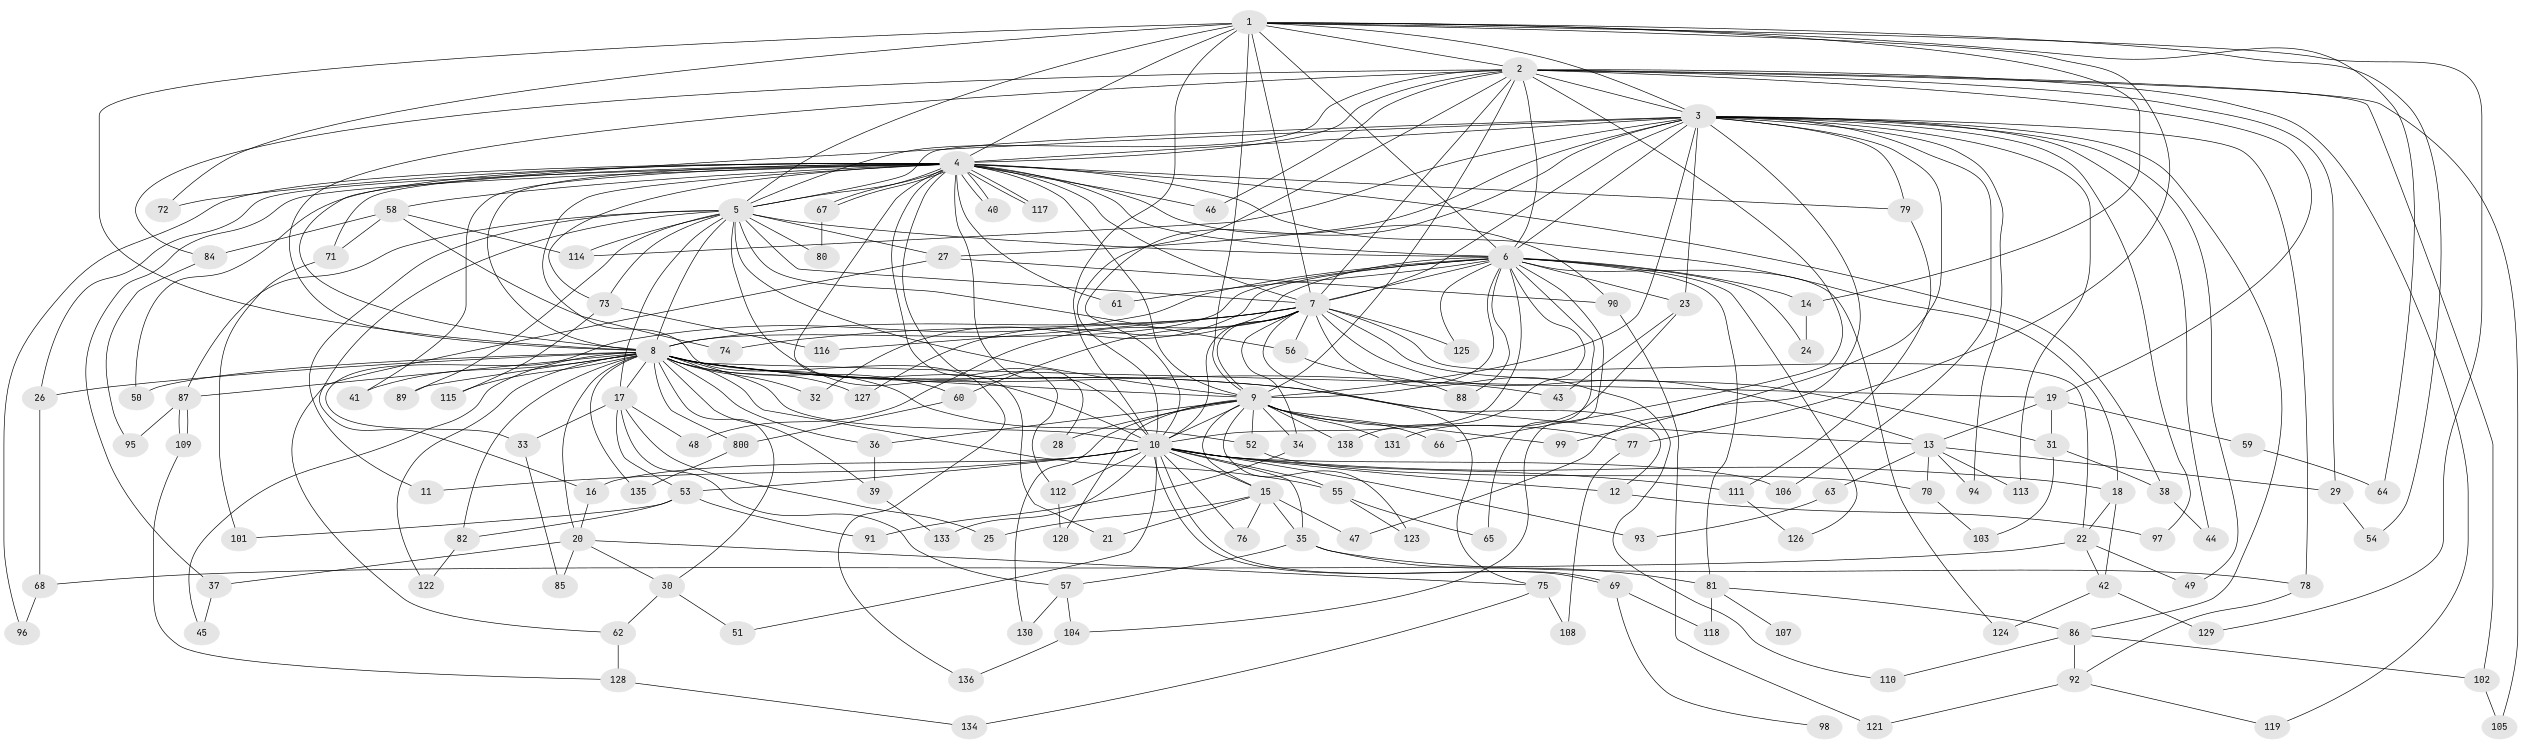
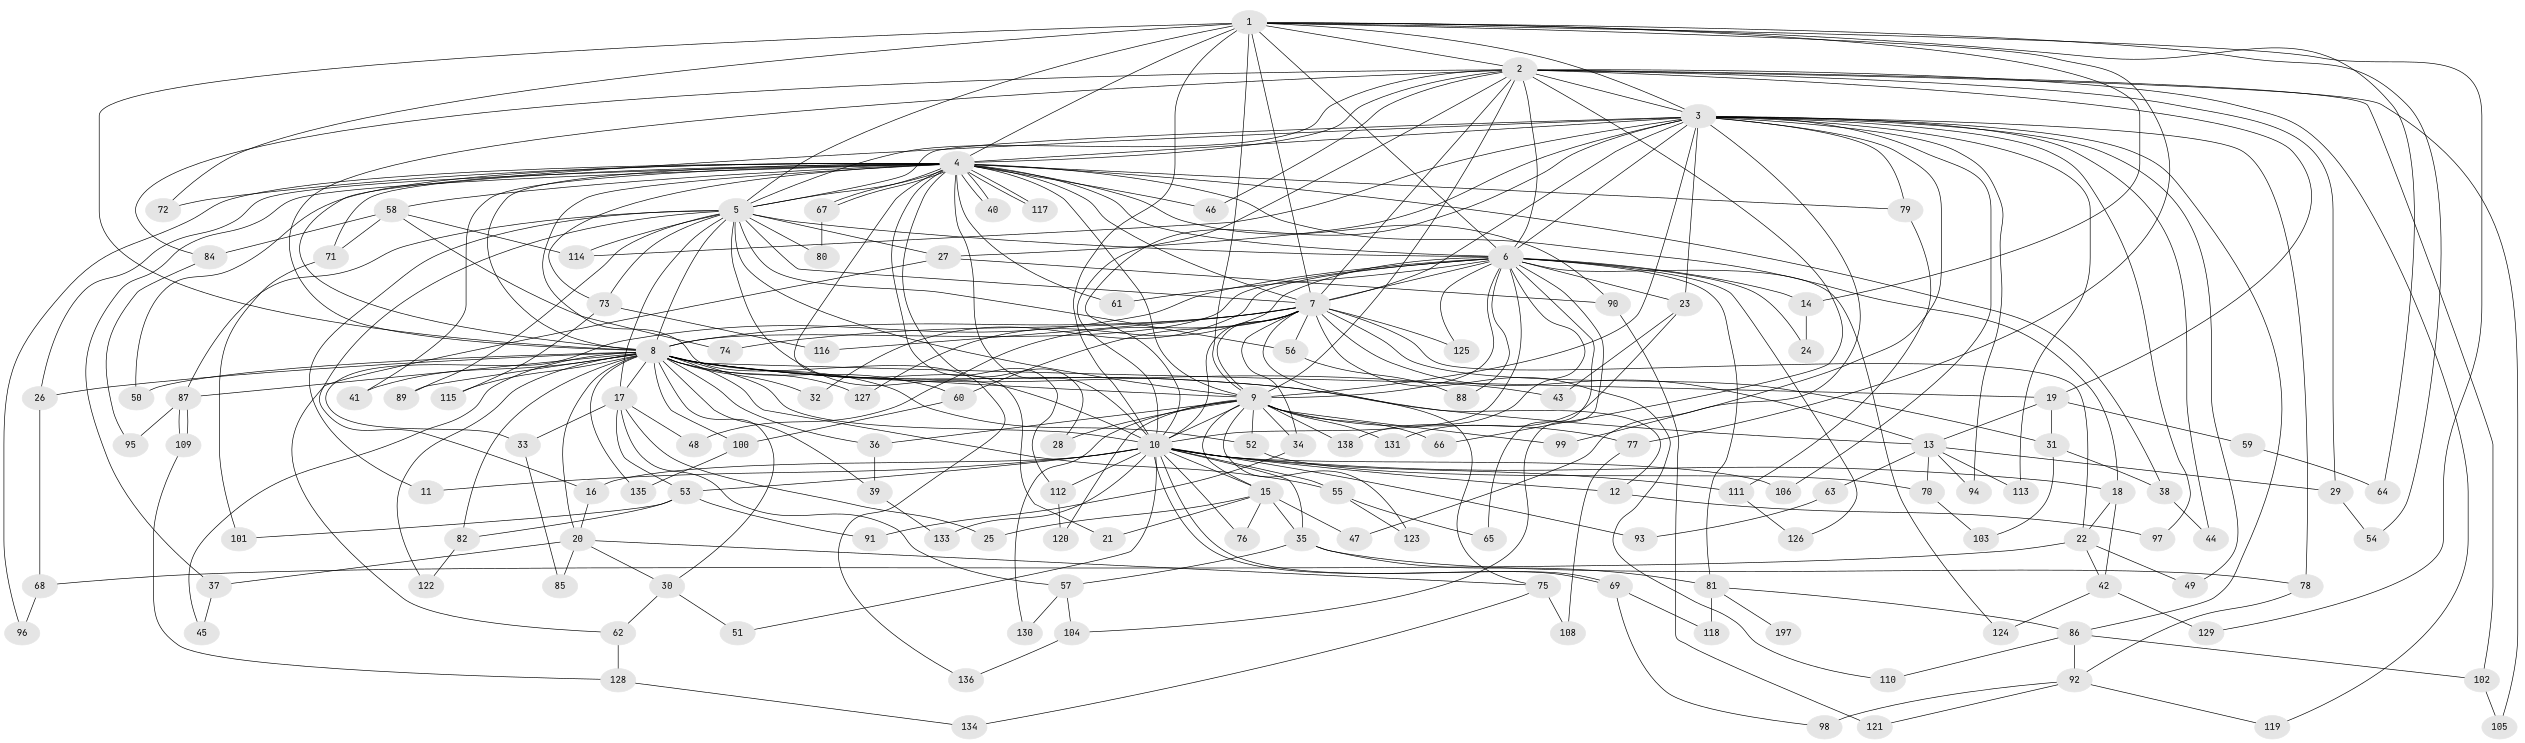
node "800": label "800" -> "100"
node "107": label "107" -> "197"
edge "92" -- "98": added
